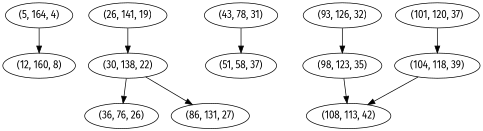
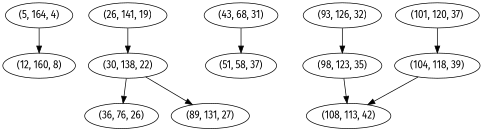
node "(43, 78, 31)": label "(43, 78, 31)" -> "(43, 68, 31)"
node "(86, 131, 27)": label "(86, 131, 27)" -> "(89, 131, 27)"
